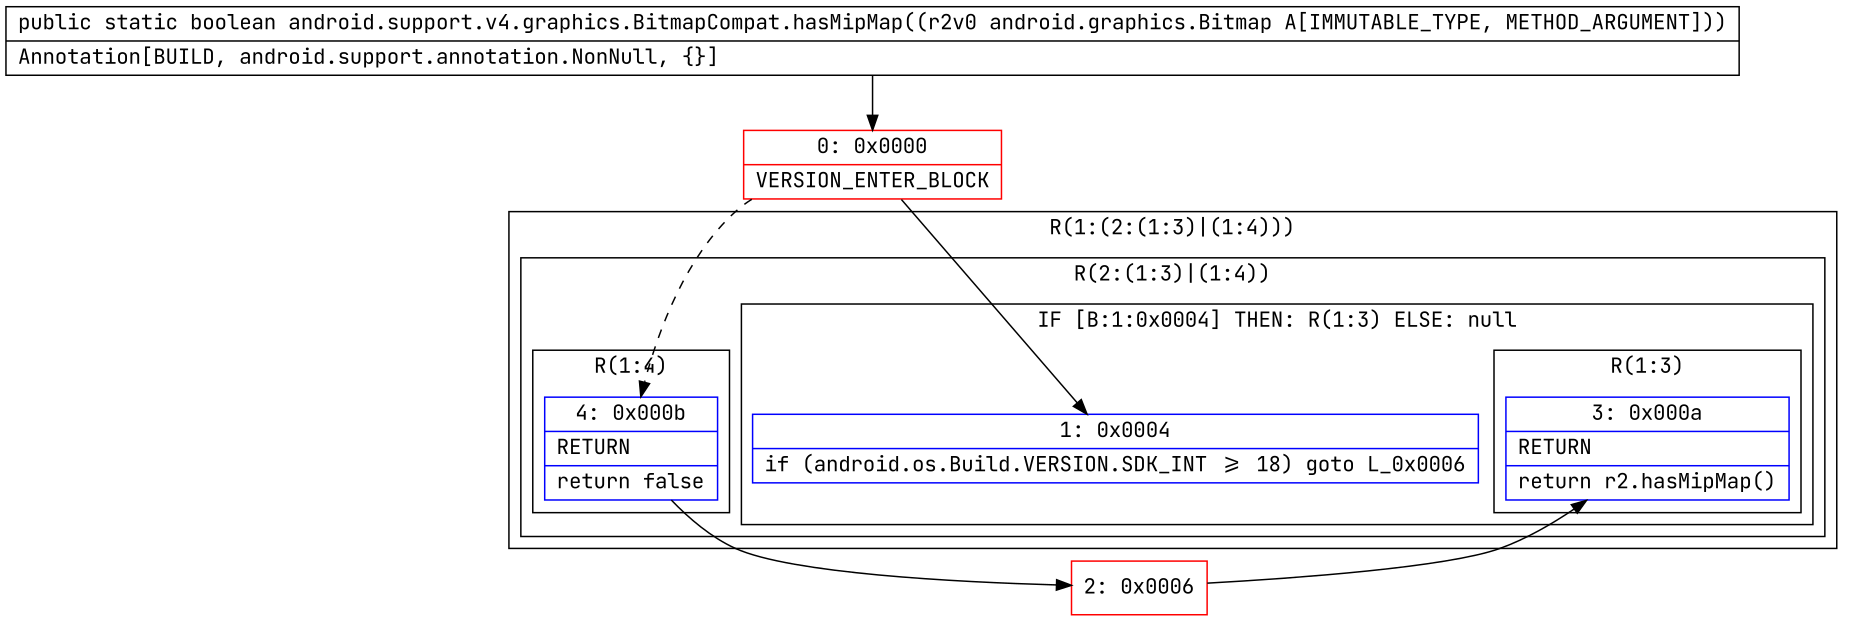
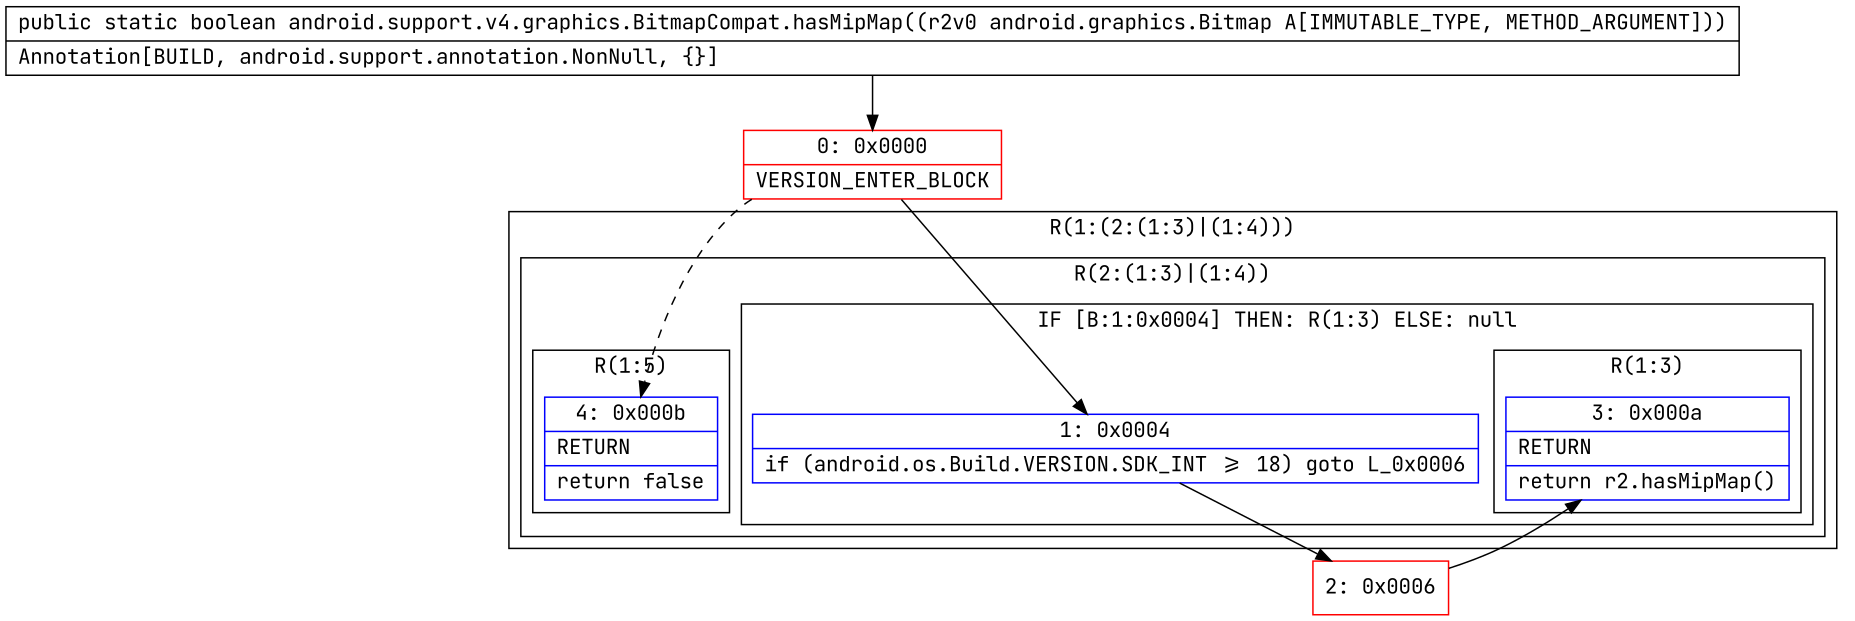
cluster "R(1:4)": label "R(1:4)" -> "R(1:5)"
edge "4: 0x000b" -> "2: 0x0006": now "1: 0x0004" -> "2: 0x0006"
